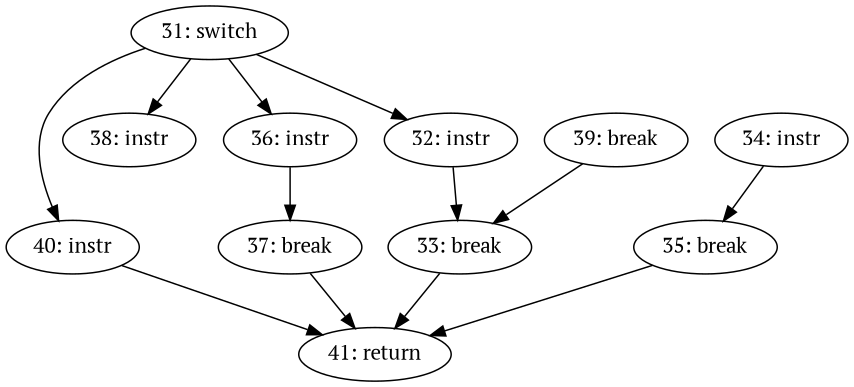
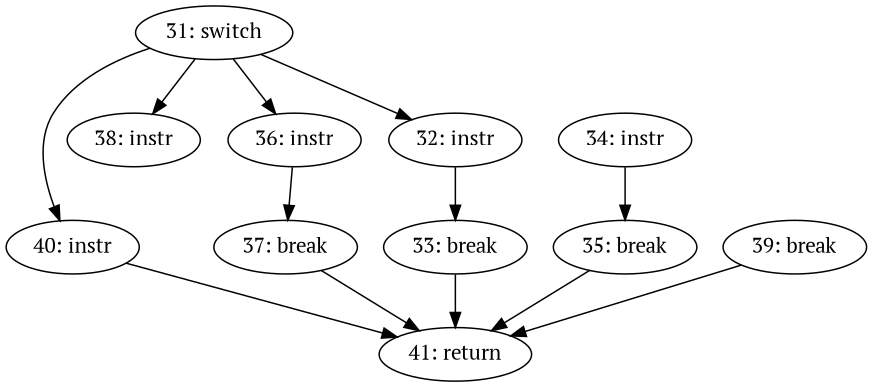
edge "39: break" -> "33: break": now "39: break" -> "41: return"
